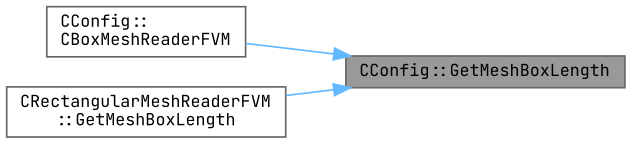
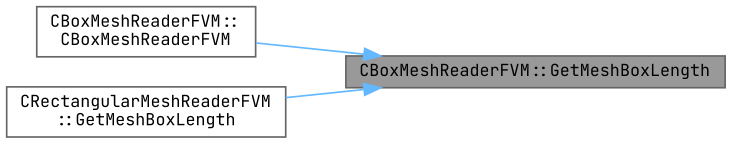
node "CConfig:: CBoxMeshReaderFVM": label "CConfig:: CBoxMeshReaderFVM" -> "CBoxMeshReaderFVM:: CBoxMeshReaderFVM"
node "CConfig::GetMeshBoxLength": label "CConfig::GetMeshBoxLength" -> "CBoxMeshReaderFVM::GetMeshBoxLength"
